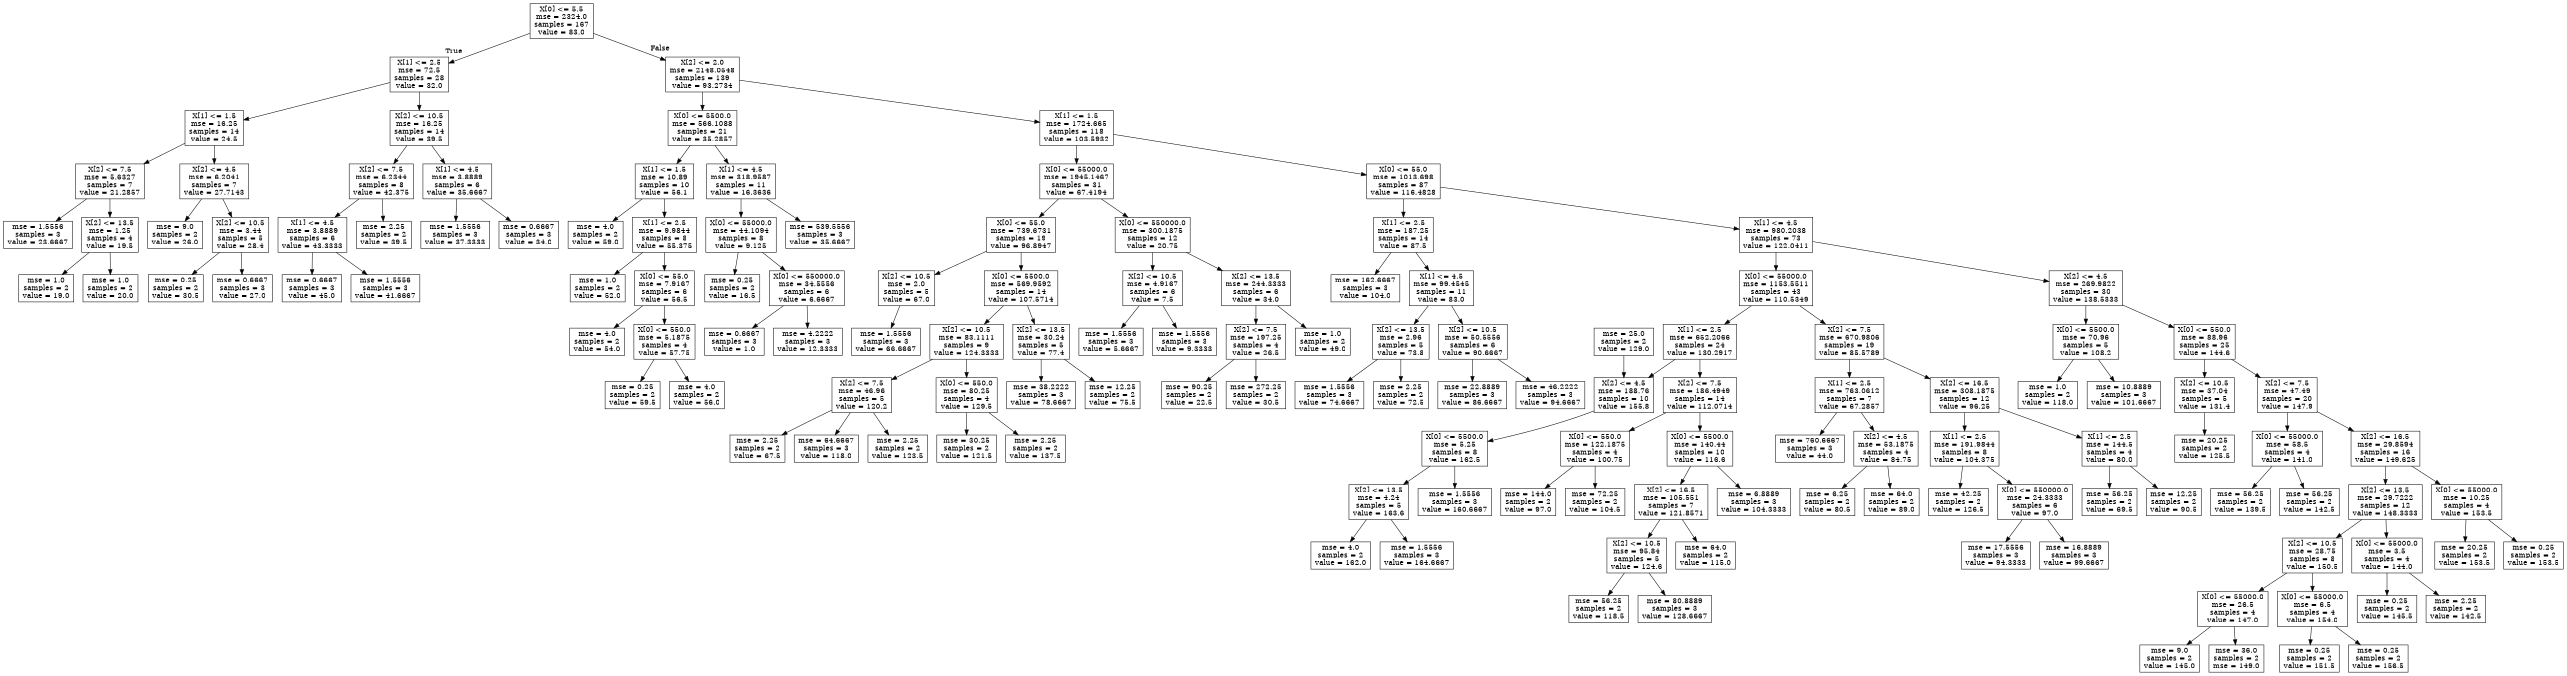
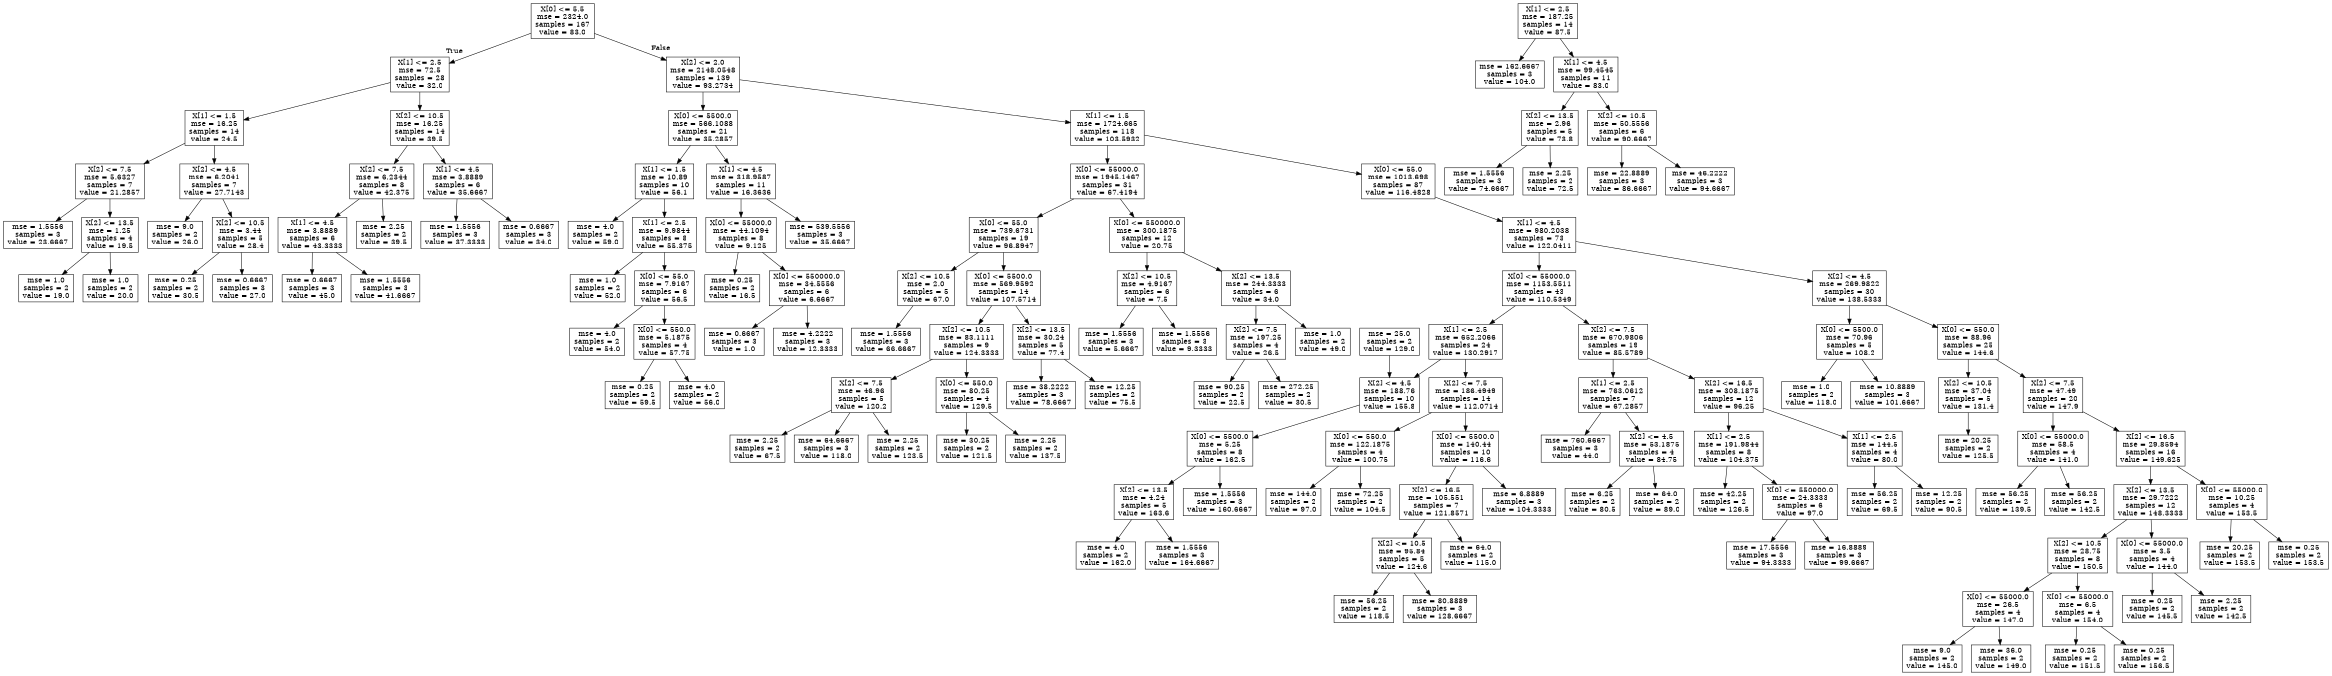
edge "X[0] <= 55.0 mse = 1013.698 samples = 87 value = 116.4828" -> "X[1] <= 2.5 mse = 187.25 samples = 14 value = 87.5": removed
node "mse = 36.0 samples = 2 mse = 149.0": label "mse = 36.0 samples = 2 mse = 149.0" -> "mse = 36.0 samples = 2 value = 149.0"
